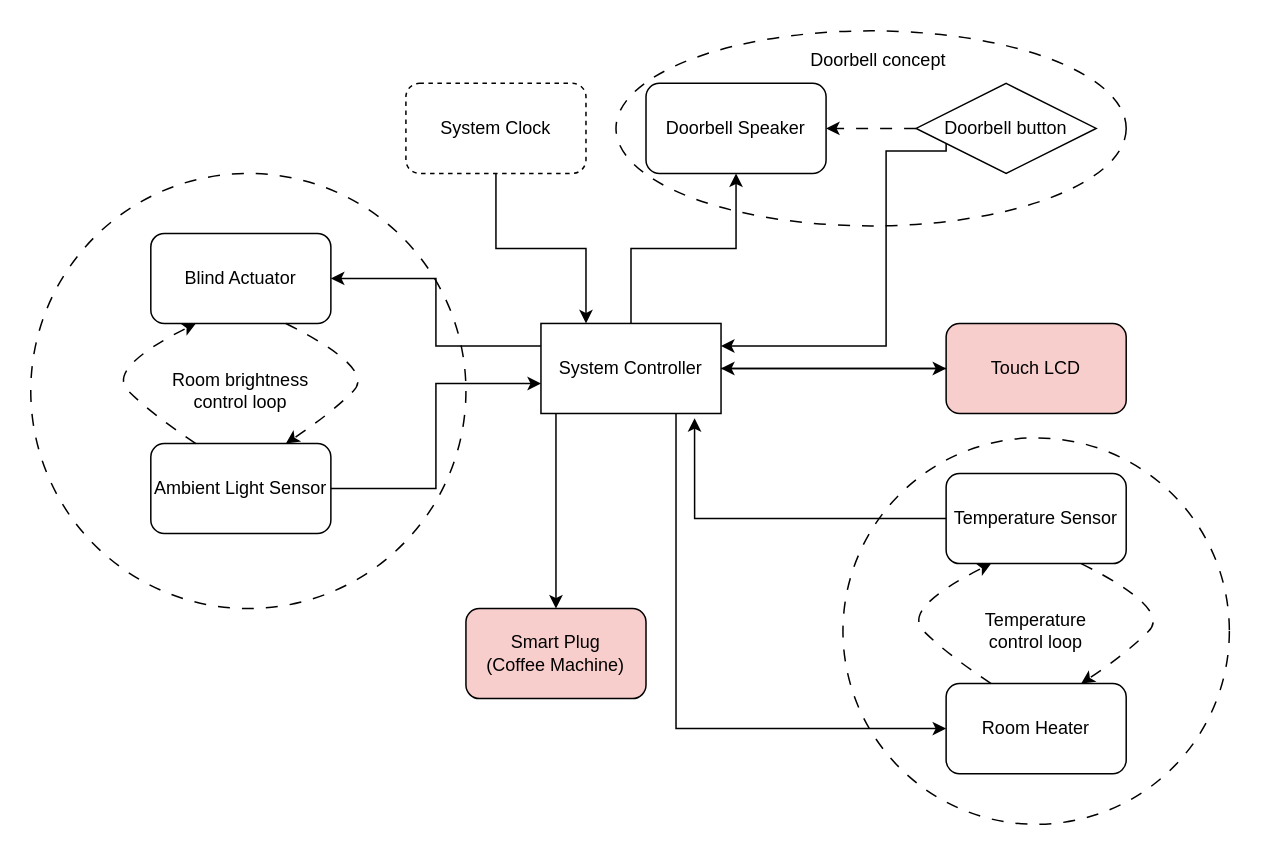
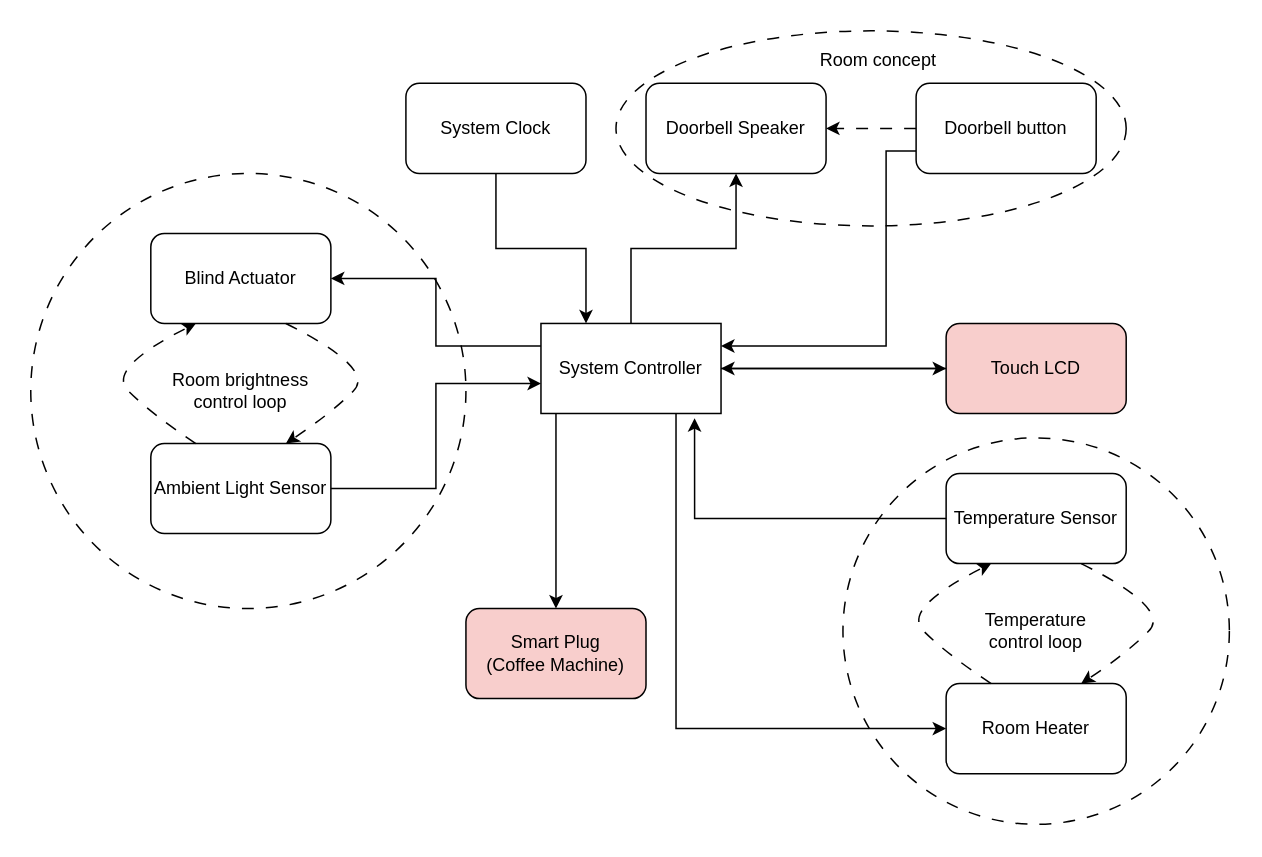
node "Doorbell concept": label "Doorbell concept" -> "Room concept"
node "System Clock": style dashed -> solid
node "Doorbell button": shape diamond -> rounded rectangle
